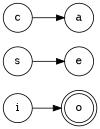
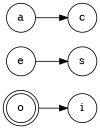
edge "c" -> "a": reversed
edge "s" -> "e": reversed
edge "i" -> "o": reversed
